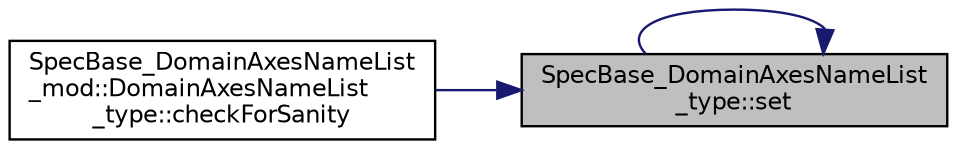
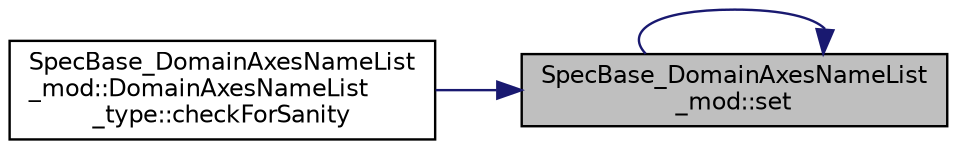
node "SpecBase_DomainAxesNameList _type::set": label "SpecBase_DomainAxesNameList _type::set" -> "SpecBase_DomainAxesNameList _mod::set"
